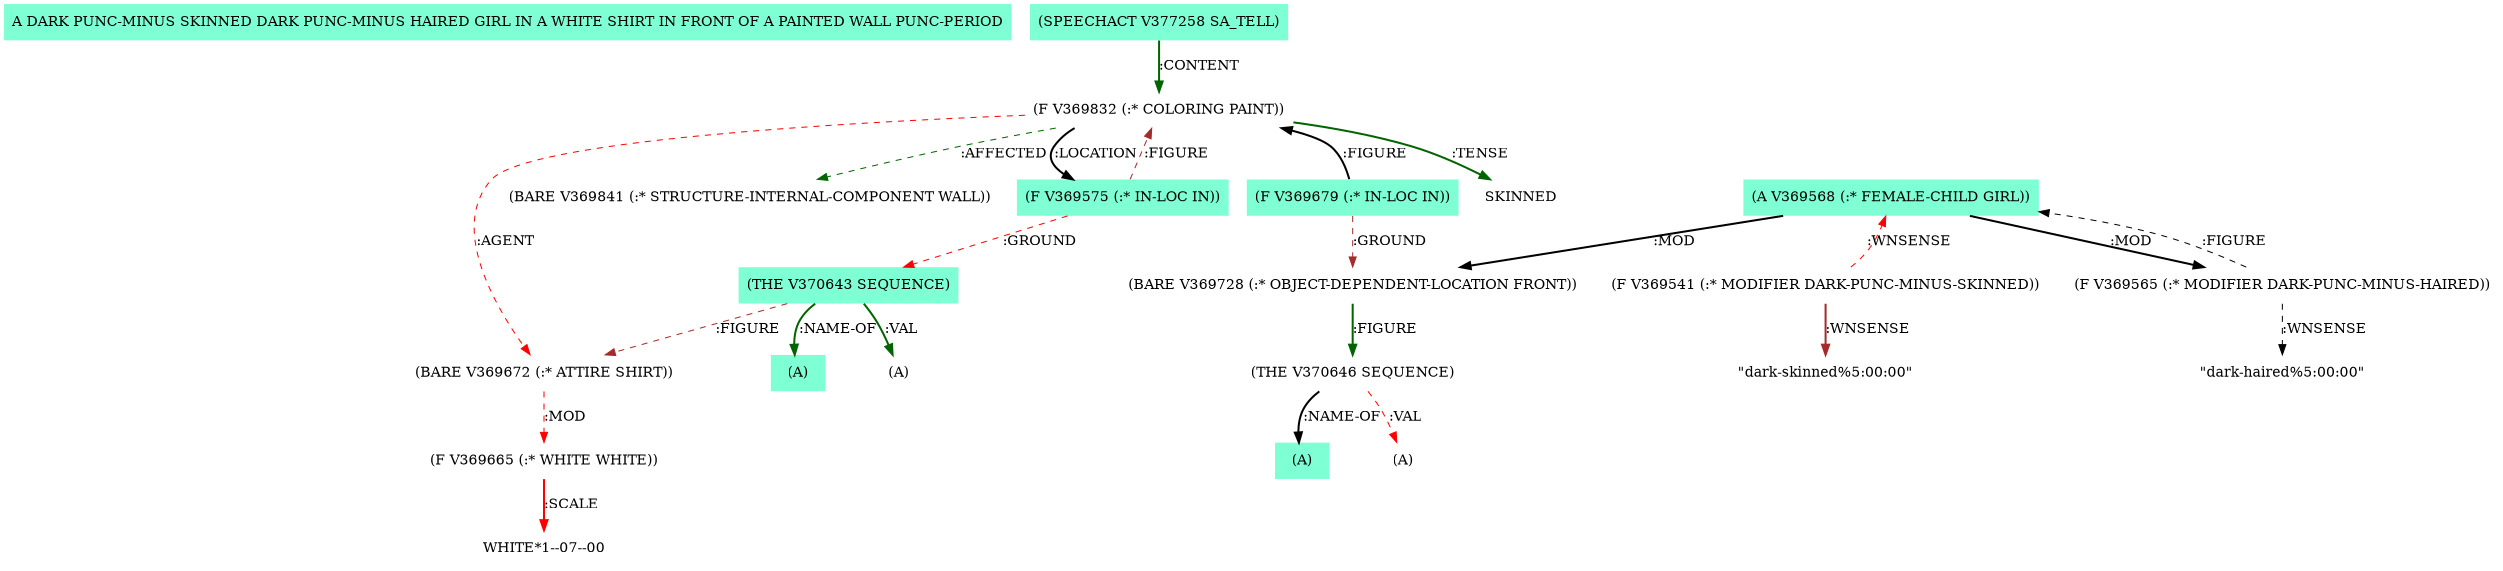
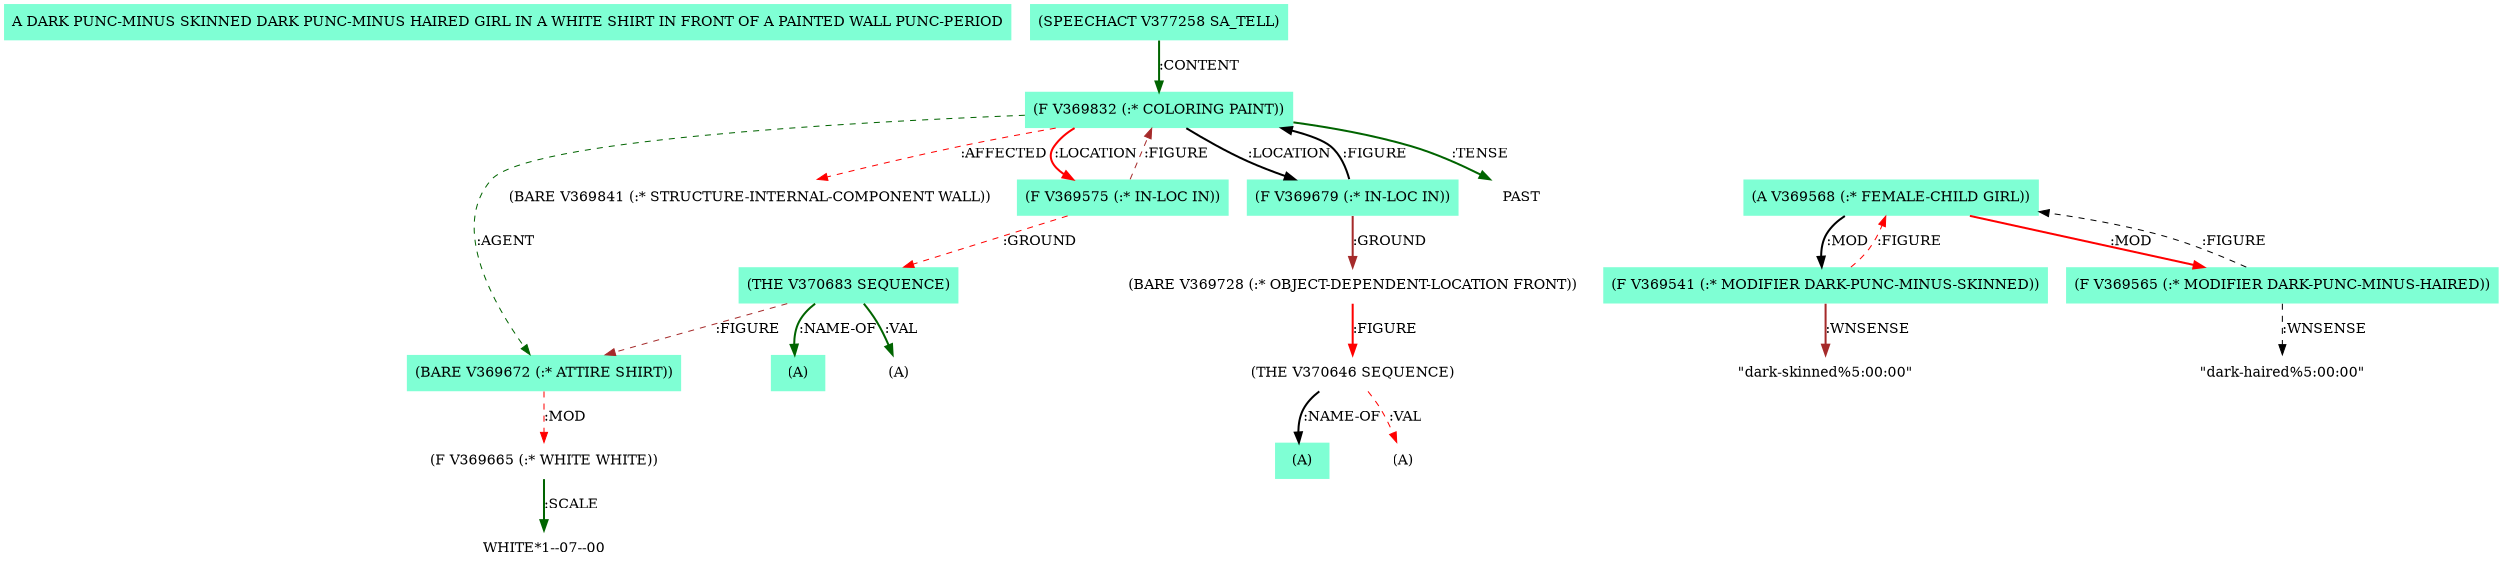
node "(F V369832 (:* COLORING PAINT))": fillcolor white -> aquamarine
edge "(F V369832 (:* COLORING PAINT))" -> "(BARE V369672 (:* ATTIRE SHIRT))": color red -> darkgreen
edge "(F V369832 (:* COLORING PAINT))" -> "(F V369575 (:* IN-LOC IN))": color black -> red
edge "(F V369832 (:* COLORING PAINT))" -> "(BARE V369841 (:* STRUCTURE-INTERNAL-COMPONENT WALL))": color darkgreen -> red
edge "(F V369832 (:* COLORING PAINT))" -> "(F V369679 (:* IN-LOC IN))": added, label ":LOCATION"
node "SKINNED": label "SKINNED" -> "PAST"
edge "(F V369679 (:* IN-LOC IN))" -> "(BARE V369728 (:* OBJECT-DEPENDENT-LOCATION FRONT))": style dashed -> bold
edge "(A V369568 (:* FEMALE-CHILD GIRL))" -> "(F V369565 (:* MODIFIER DARK-PUNC-MINUS-HAIRED))": color black -> red
edge "(A V369568 (:* FEMALE-CHILD GIRL))" -> "(BARE V369728 (:* OBJECT-DEPENDENT-LOCATION FRONT))": now "(A V369568 (:* FEMALE-CHILD GIRL))" -> "(F V369541 (:* MODIFIER DARK-PUNC-MINUS-SKINNED))"
edge "(F V369541 (:* MODIFIER DARK-PUNC-MINUS-SKINNED))" -> "(A V369568 (:* FEMALE-CHILD GIRL))": label ":WNSENSE" -> ":FIGURE"
node "(THE V370643 SEQUENCE)": label "(THE V370643 SEQUENCE)" -> "(THE V370683 SEQUENCE)"
node "(F V369541 (:* MODIFIER DARK-PUNC-MINUS-SKINNED))": fillcolor white -> aquamarine
node "(F V369565 (:* MODIFIER DARK-PUNC-MINUS-HAIRED))": fillcolor white -> aquamarine
edge "(BARE V369728 (:* OBJECT-DEPENDENT-LOCATION FRONT))" -> "(THE V370646 SEQUENCE)": color darkgreen -> red
node "(BARE V369672 (:* ATTIRE SHIRT))": fillcolor white -> aquamarine
edge "(F V369665 (:* WHITE WHITE))" -> "WHITE*1--07--00": color red -> darkgreen
